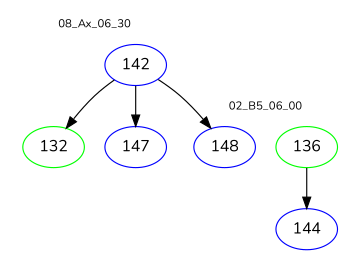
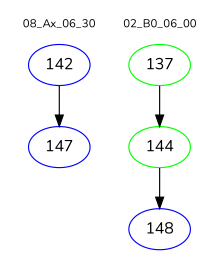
edge "142" -> "148": now "144" -> "148"
cluster "02_B5_06_00": label "02_B5_06_00" -> "02_B0_06_00"
node "132": removed
node "136": label "136" -> "137"
node "144": color blue -> green
